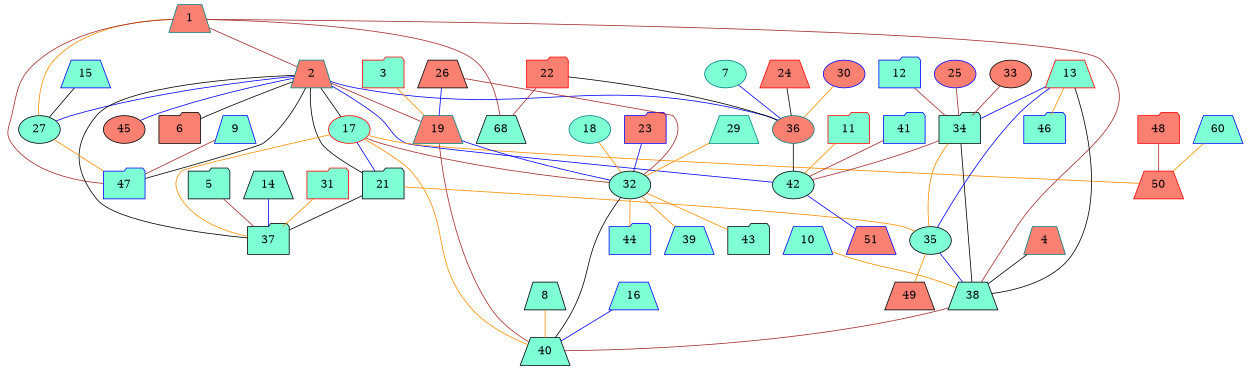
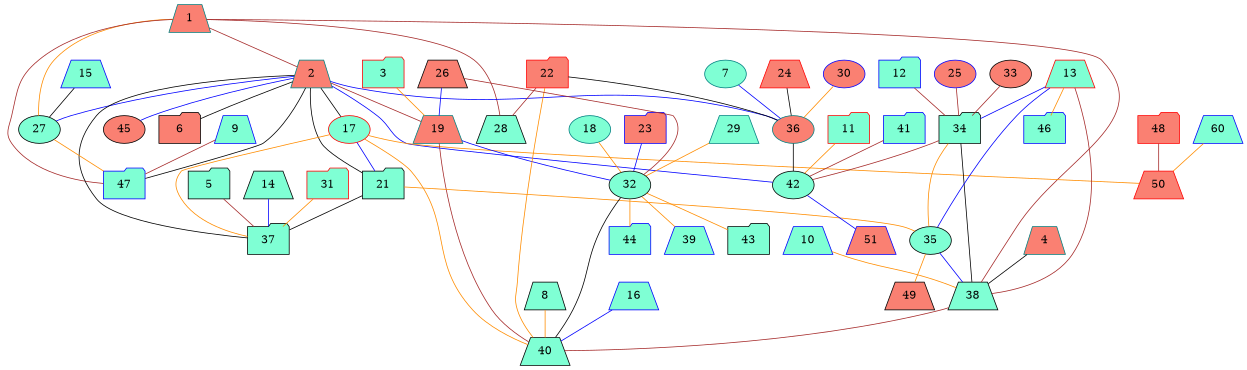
node "68": label "68" -> "28"
edge "17" -- "32": removed
edge "22" -- "40": added
edge "13" -- "38": color black -> brown
